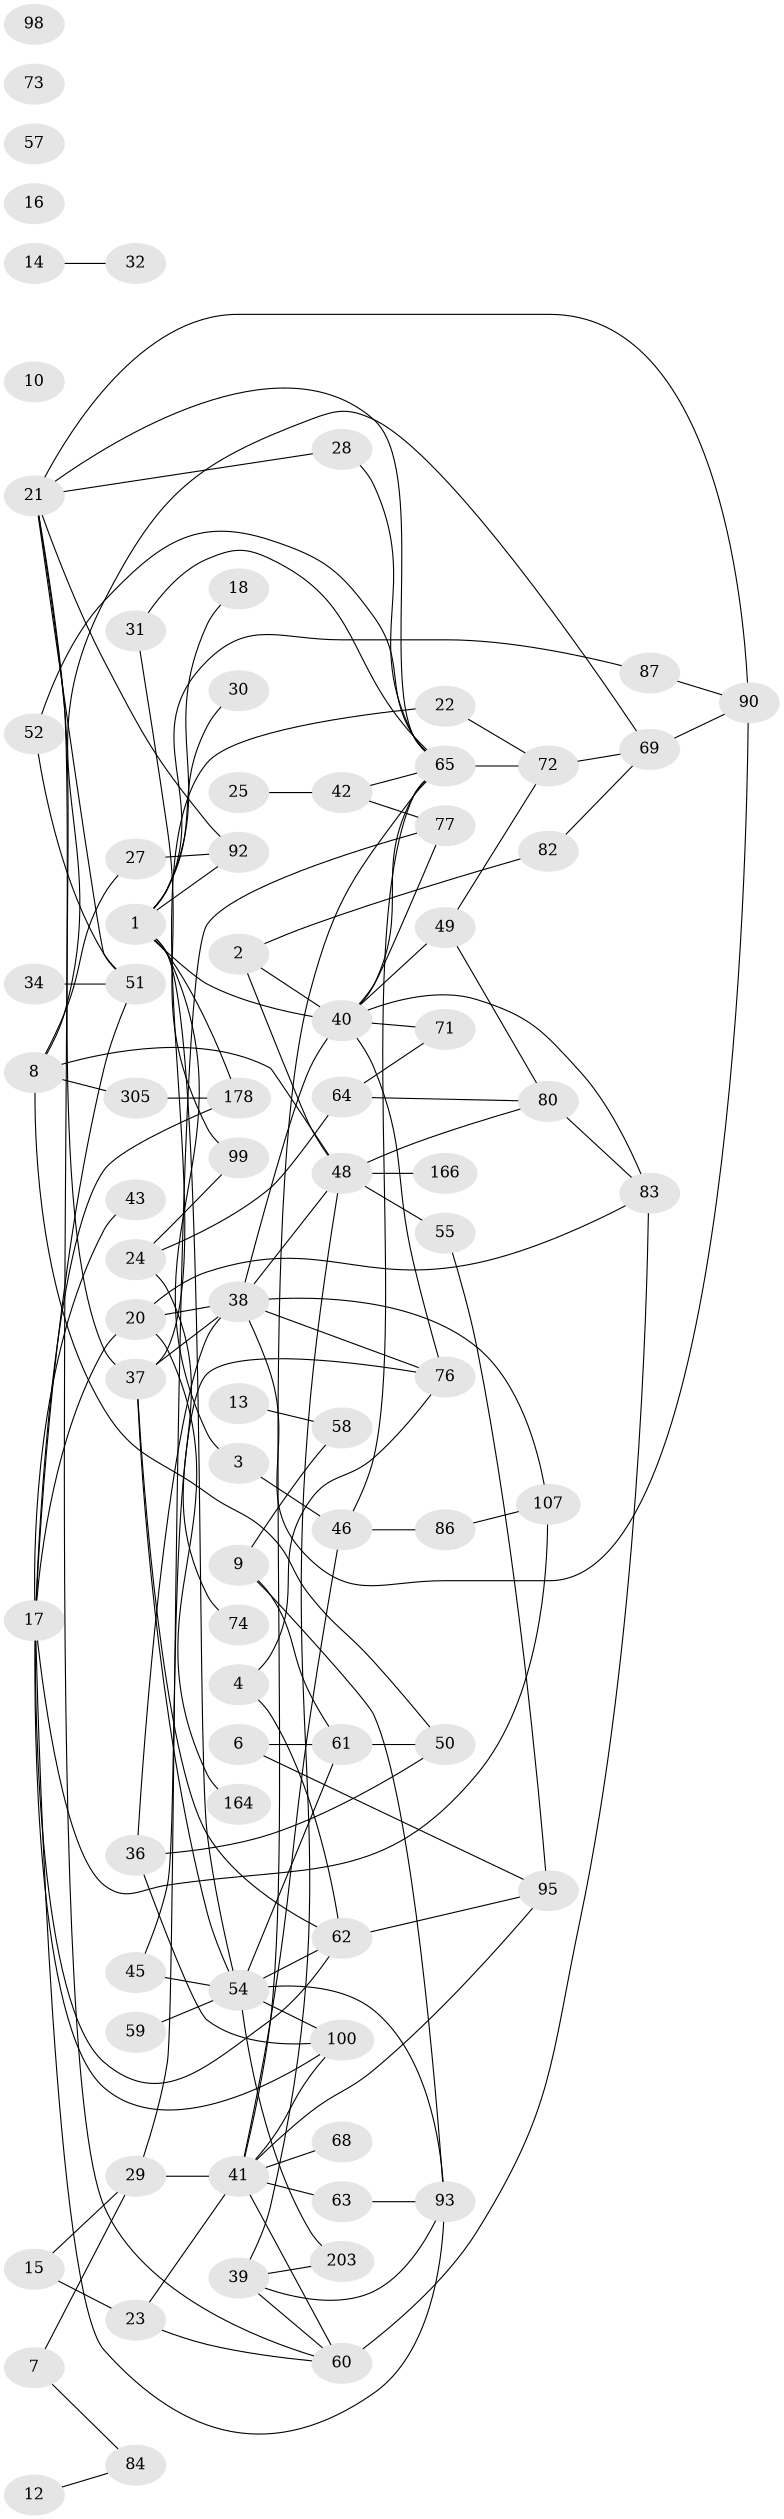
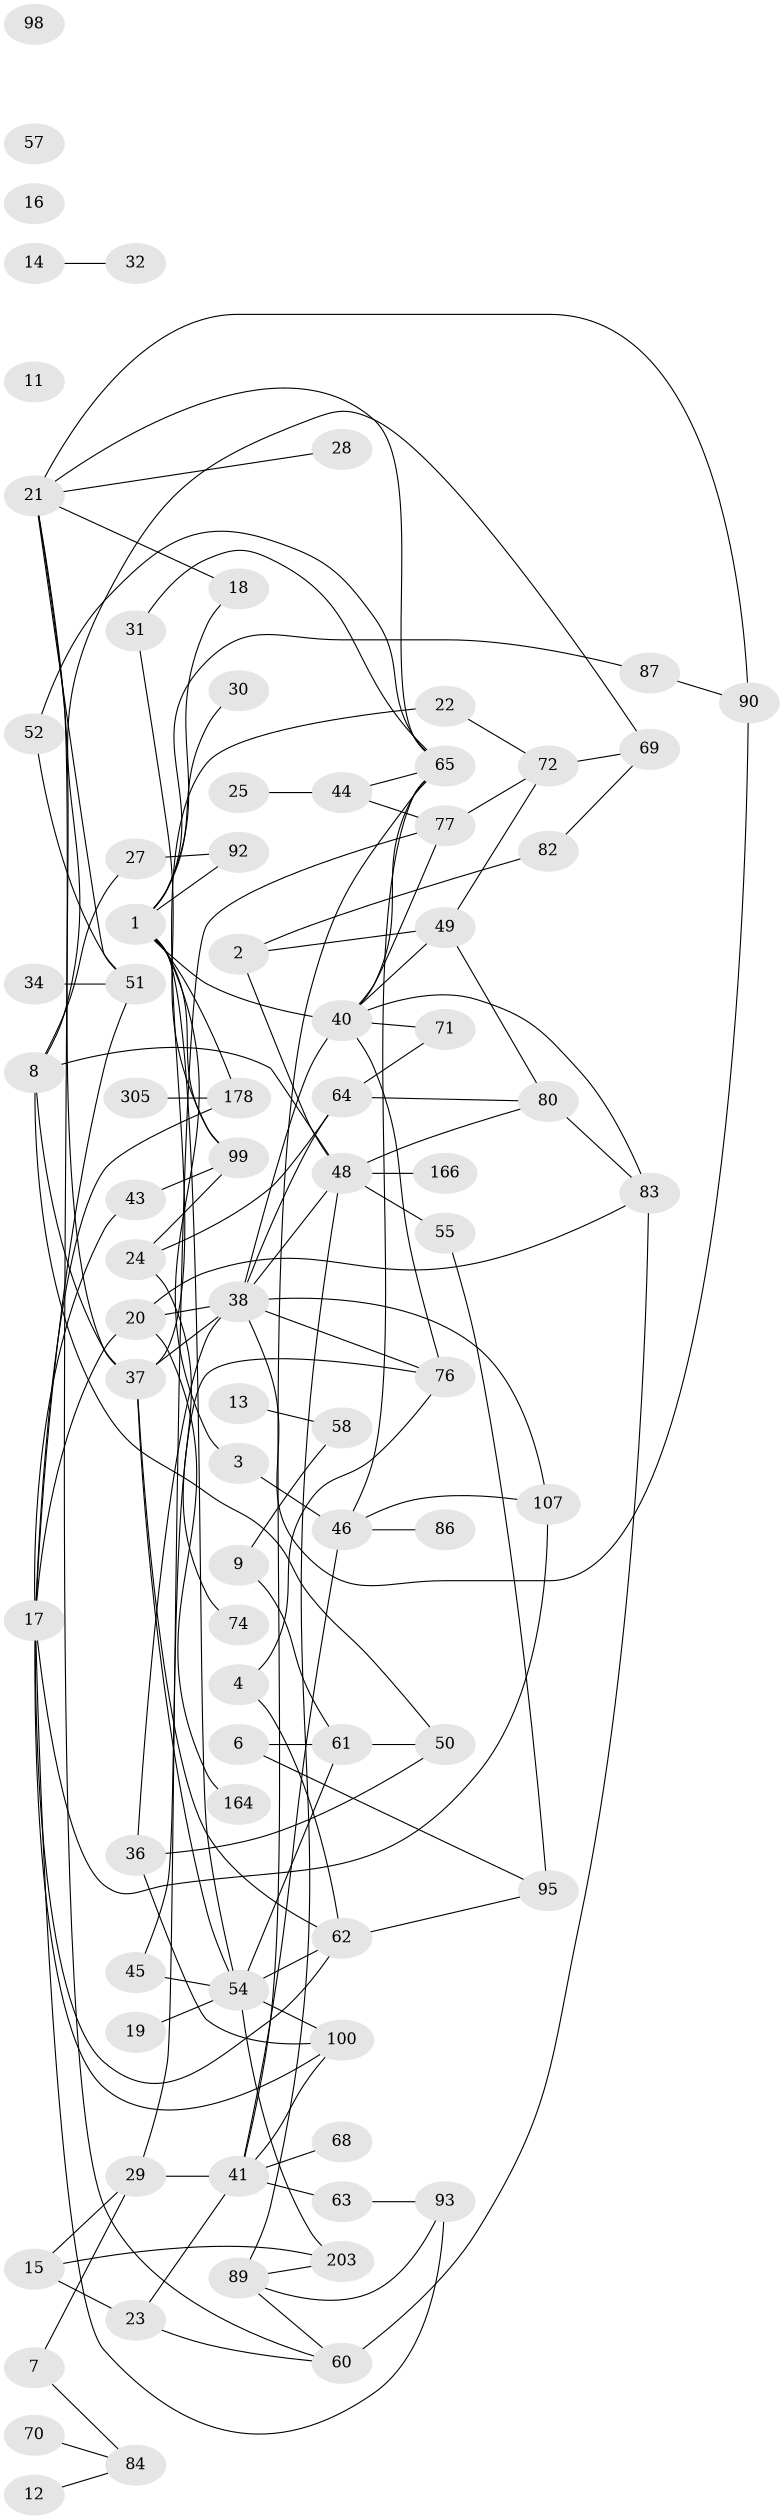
node "73": removed
node "10": label "10" -> "11"
edge "28" -- "65": removed
edge "21" -- "92": now "21" -- "18"
edge "90" -- "69": removed
edge "65" -- "72": now "77" -- "72"
node "42": label "42" -> "44"
edge "2" -- "40": now "2" -- "49"
edge "1" -- "99": added
edge "8" -- "305": now "8" -- "37"
edge "99" -- "43": added
edge "64" -- "38": added
edge "107" -- "86": now "107" -- "46"
edge "9" -- "93": removed
node "59": label "59" -> "19"
edge "54" -- "93": removed
edge "95" -- "41": removed
edge "203" -- "15": added
edge "41" -- "60": removed
node "39": label "39" -> "89"
node "70": added
